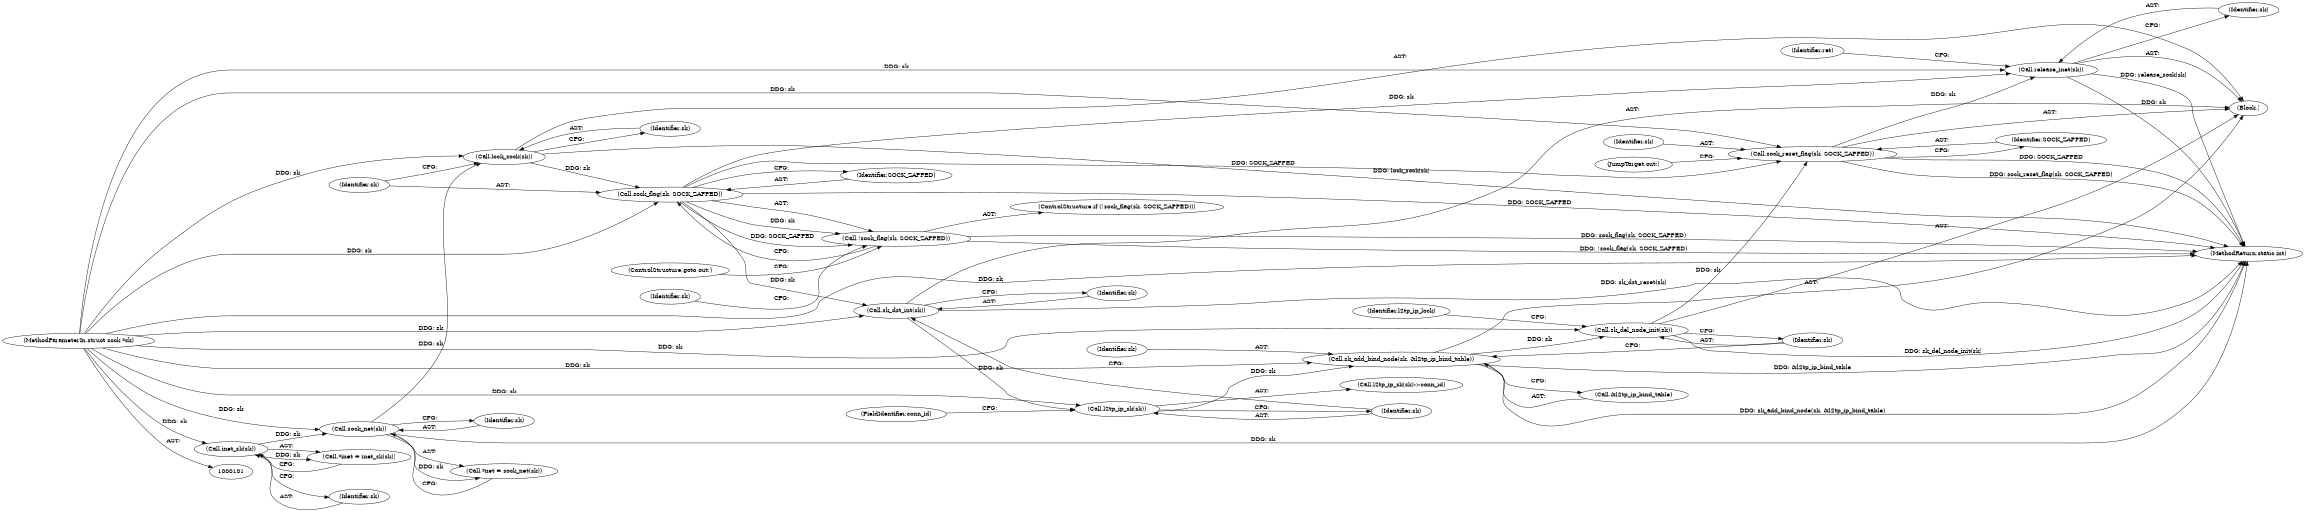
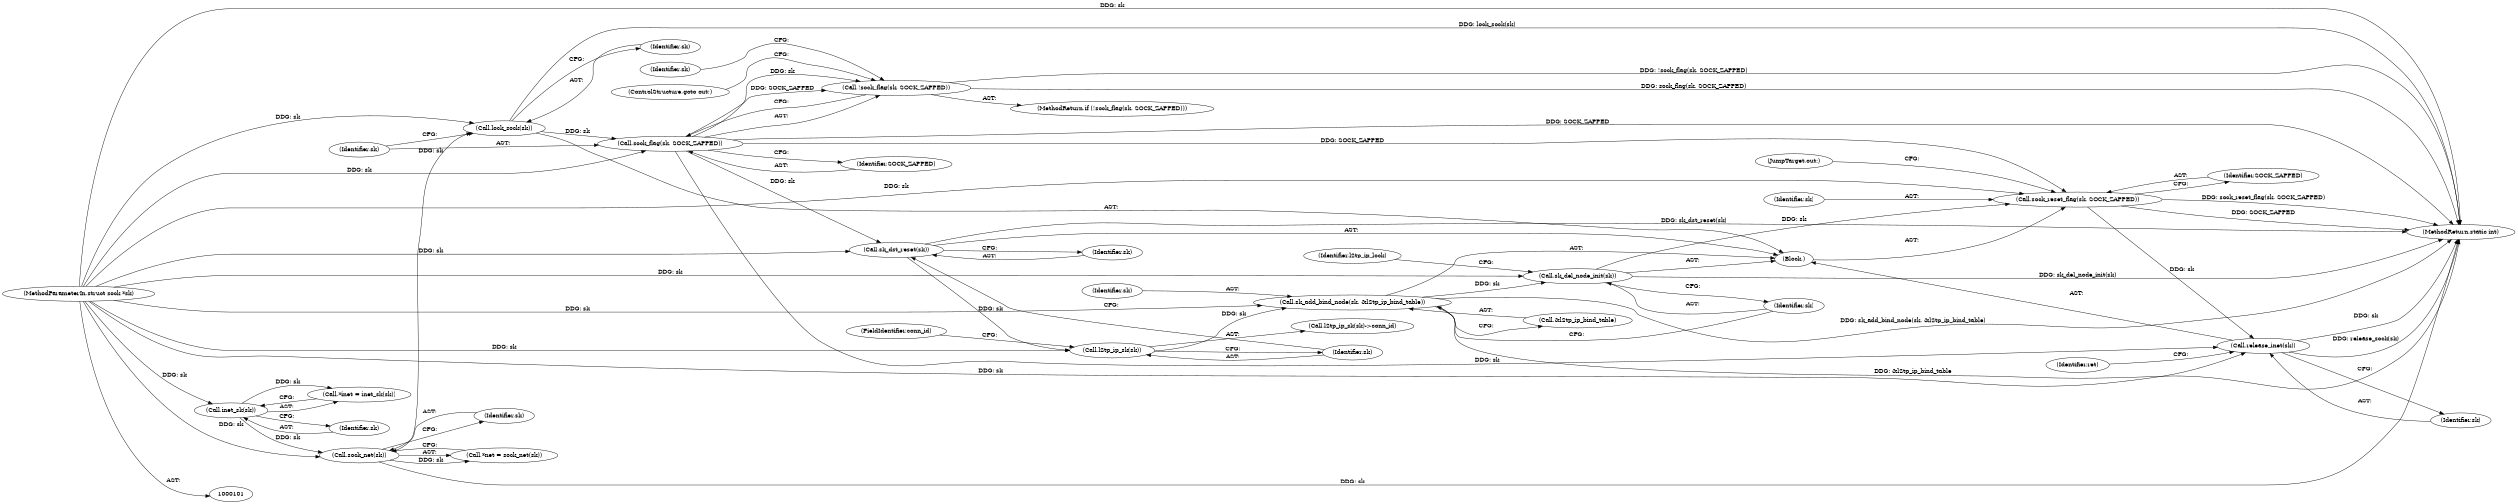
edge "(Call,sock_reset_flag(sk, SOCK_ZAPPED))" -> "(Block,)": reversed
node "(ControlStructure,if (!sock_flag(sk, SOCK_ZAPPED)))": label "(ControlStructure,if (!sock_flag(sk, SOCK_ZAPPED)))" -> "(MethodReturn,if (!sock_flag(sk, SOCK_ZAPPED)))"
node "(Call,sk_dst_int(sk))": label "(Call,sk_dst_int(sk))" -> "(Call,sk_dst_reset(sk))"
